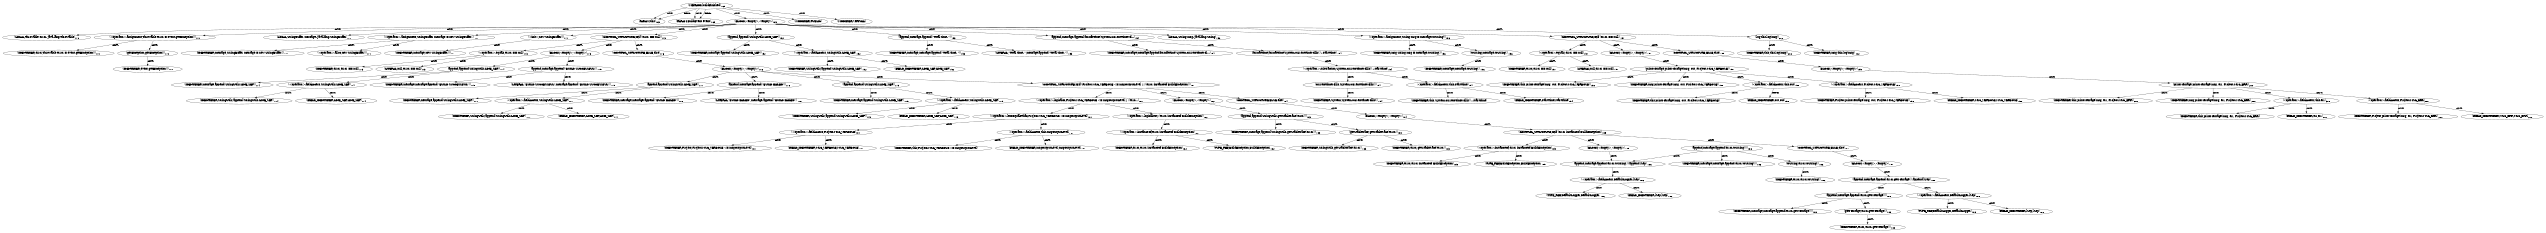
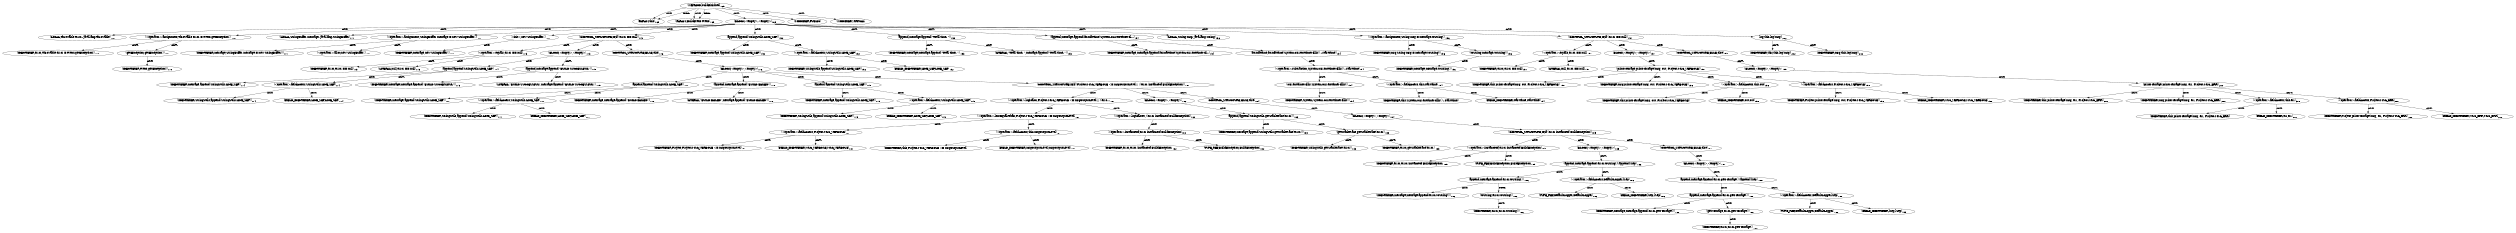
edge "(<operator>.fieldAccess,this.out)" -> "(FIELD_IDENTIFIER,out,out)": label "DDG: " -> "AST: "
edge "(append,message.append(error.toString()))" -> "(append,message.append(error.toString()).append(lSep))": reversed
edge "(append,message.append(error.toString()))" -> "(toString,error.toString())": label "AST: " -> "DDG: "
